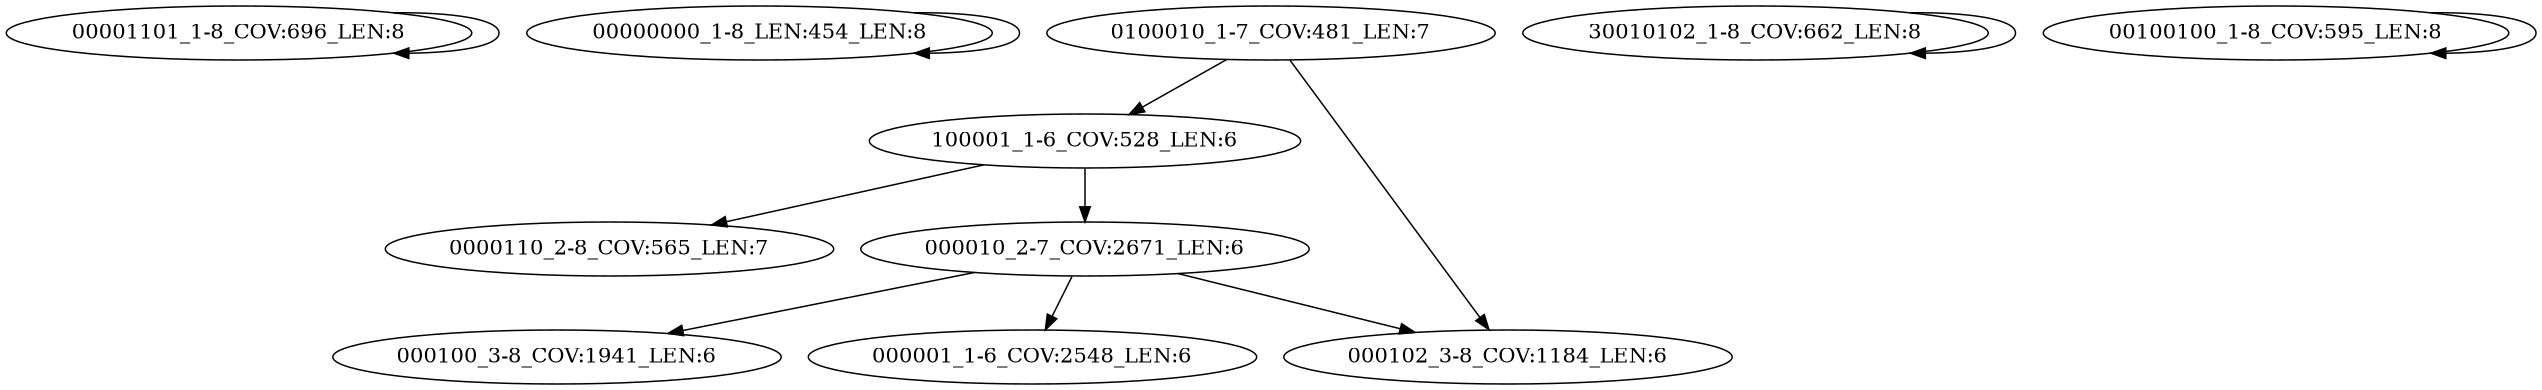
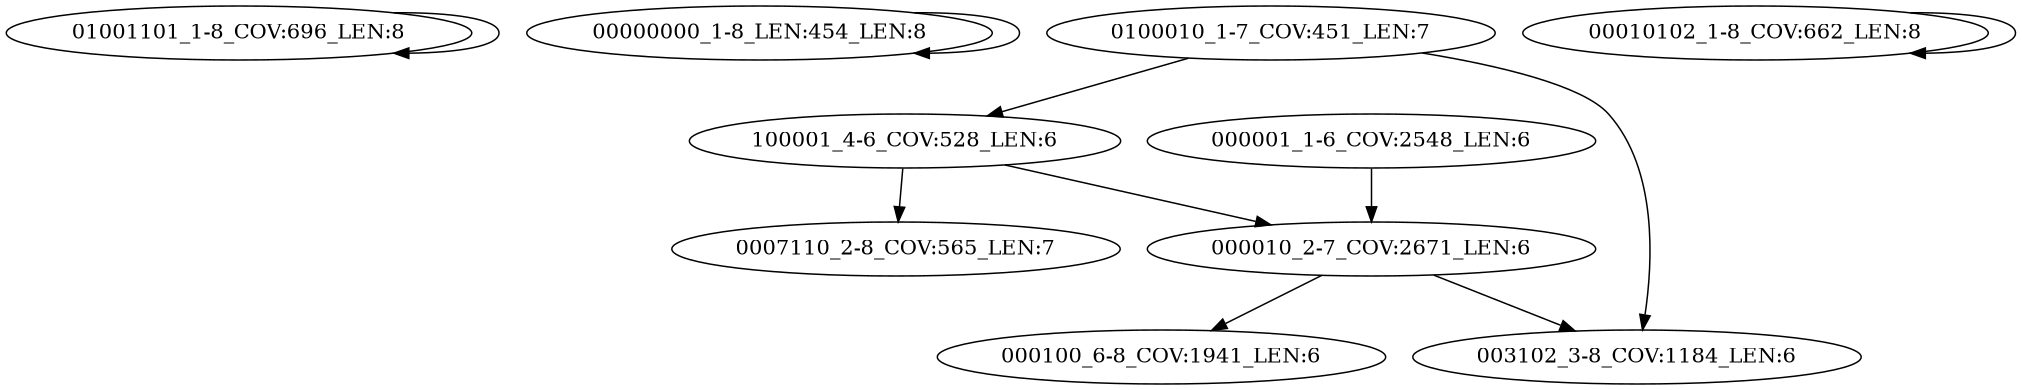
node "00001101_1-8_COV:696_LEN:8": label "00001101_1-8_COV:696_LEN:8" -> "01001101_1-8_COV:696_LEN:8"
node "0100010_1-7_COV:481_LEN:7": label "0100010_1-7_COV:481_LEN:7" -> "0100010_1-7_COV:451_LEN:7"
node "30010102_1-8_COV:662_LEN:8": label "30010102_1-8_COV:662_LEN:8" -> "00010102_1-8_COV:662_LEN:8"
node "00100100_1-8_COV:595_LEN:8": removed
node "100001_1-6_COV:528_LEN:6": label "100001_1-6_COV:528_LEN:6" -> "100001_4-6_COV:528_LEN:6"
node "0000110_2-8_COV:565_LEN:7": label "0000110_2-8_COV:565_LEN:7" -> "0007110_2-8_COV:565_LEN:7"
edge "000010_2-7_COV:2671_LEN:6" -> "000001_1-6_COV:2548_LEN:6": reversed
node "000100_3-8_COV:1941_LEN:6": label "000100_3-8_COV:1941_LEN:6" -> "000100_6-8_COV:1941_LEN:6"
node "000102_3-8_COV:1184_LEN:6": label "000102_3-8_COV:1184_LEN:6" -> "003102_3-8_COV:1184_LEN:6"
